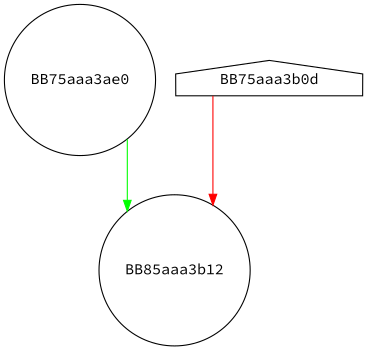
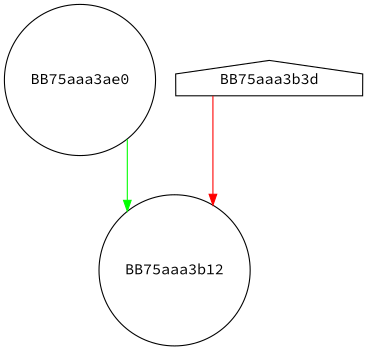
node "BB75aaa3b0d": label "BB75aaa3b0d" -> "BB75aaa3b3d"
node "BB85aaa3b12": label "BB85aaa3b12" -> "BB75aaa3b12"
